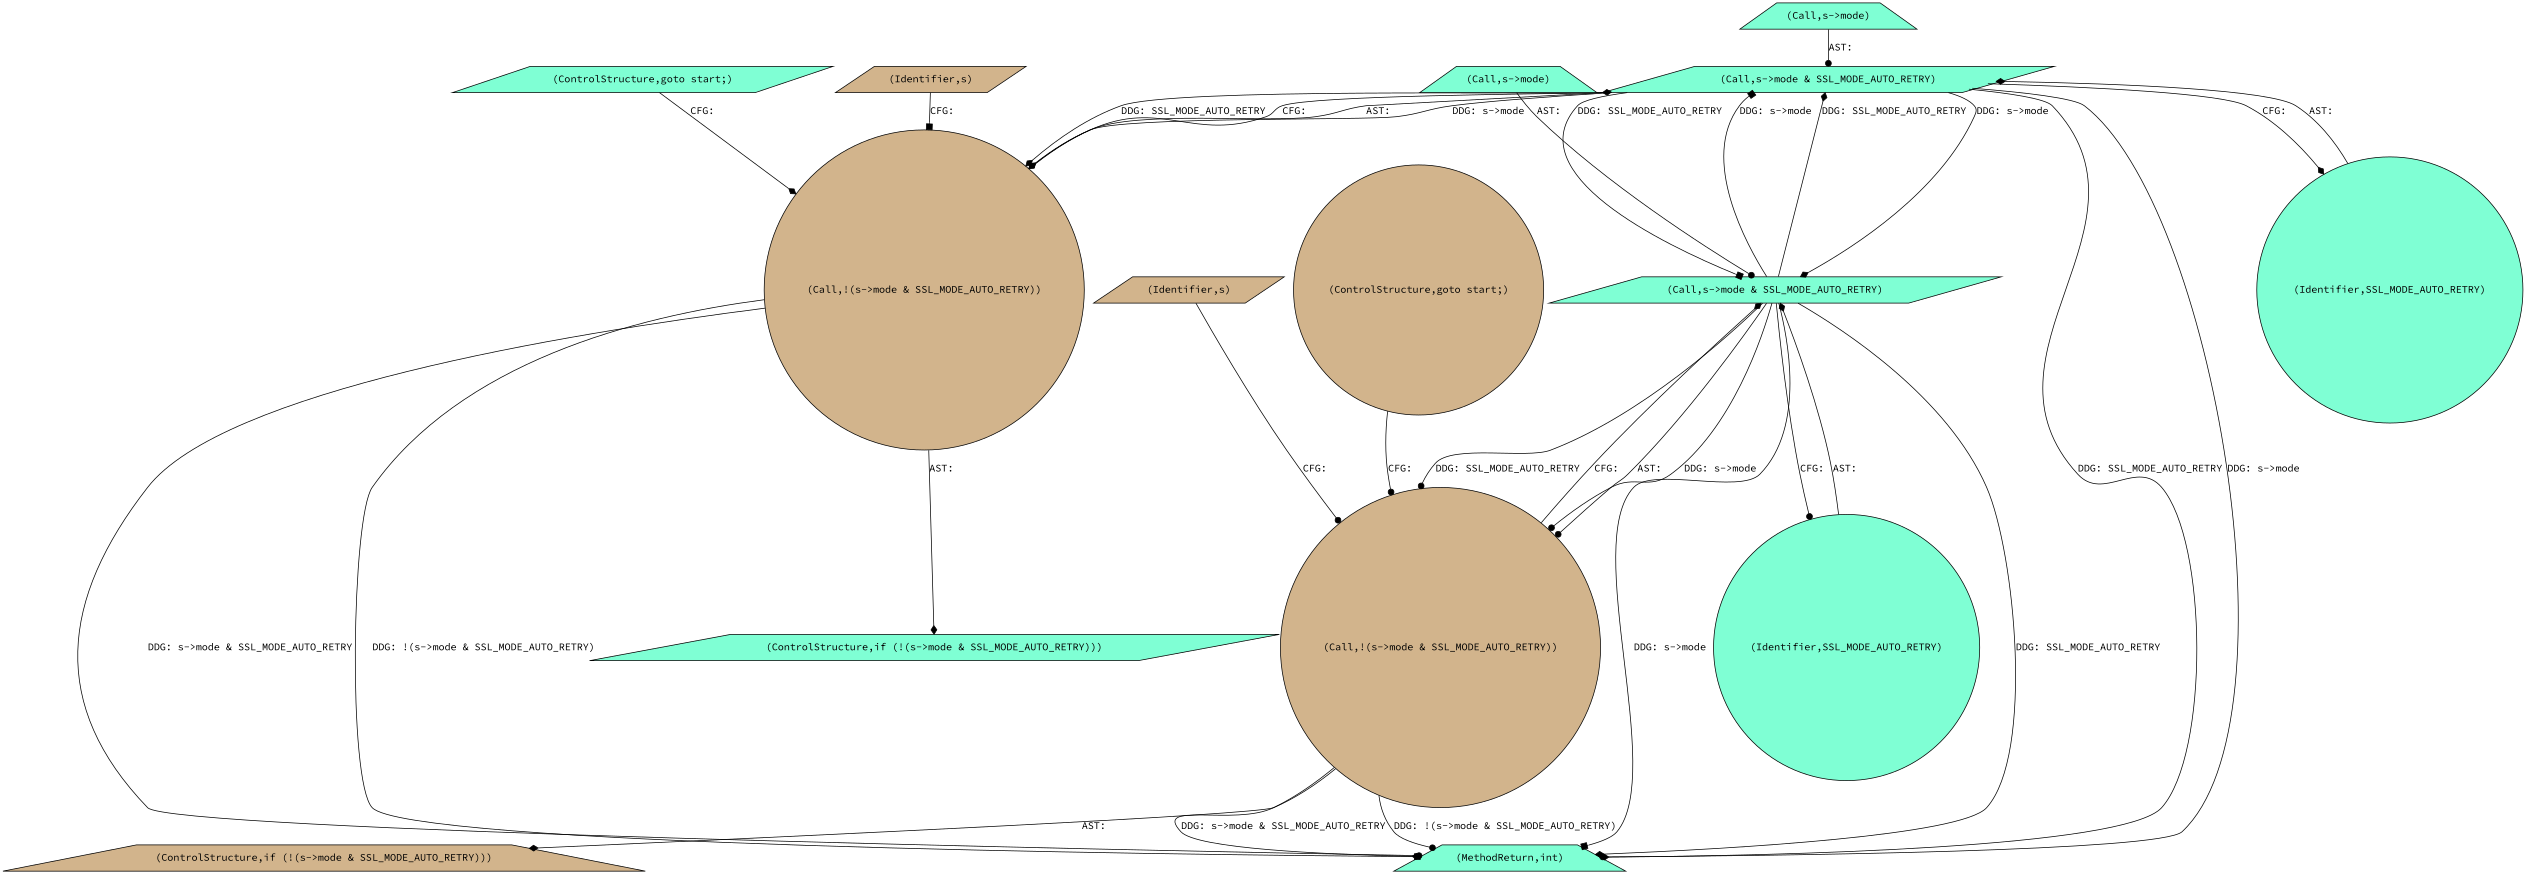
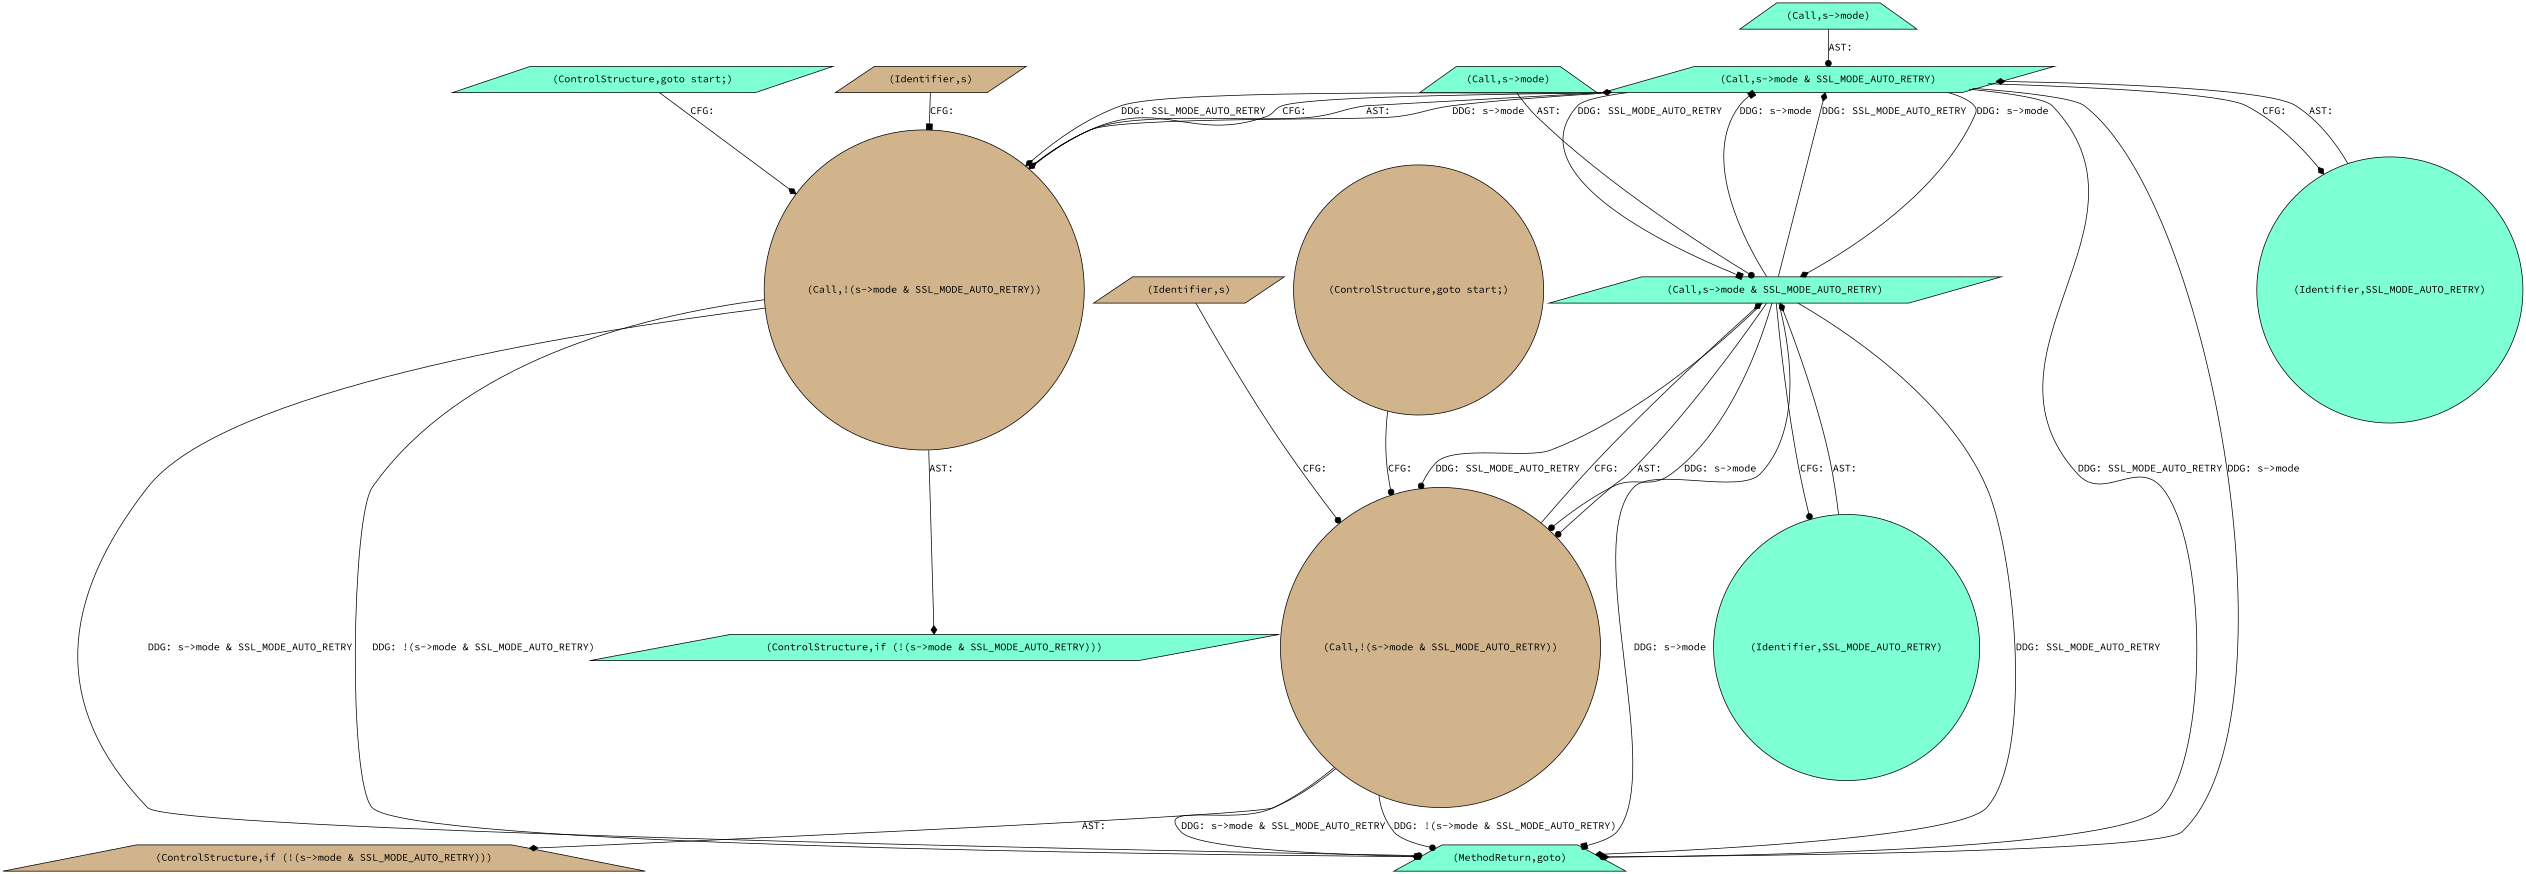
node "(MethodReturn,int)": label "(MethodReturn,int)" -> "(MethodReturn,goto)"
